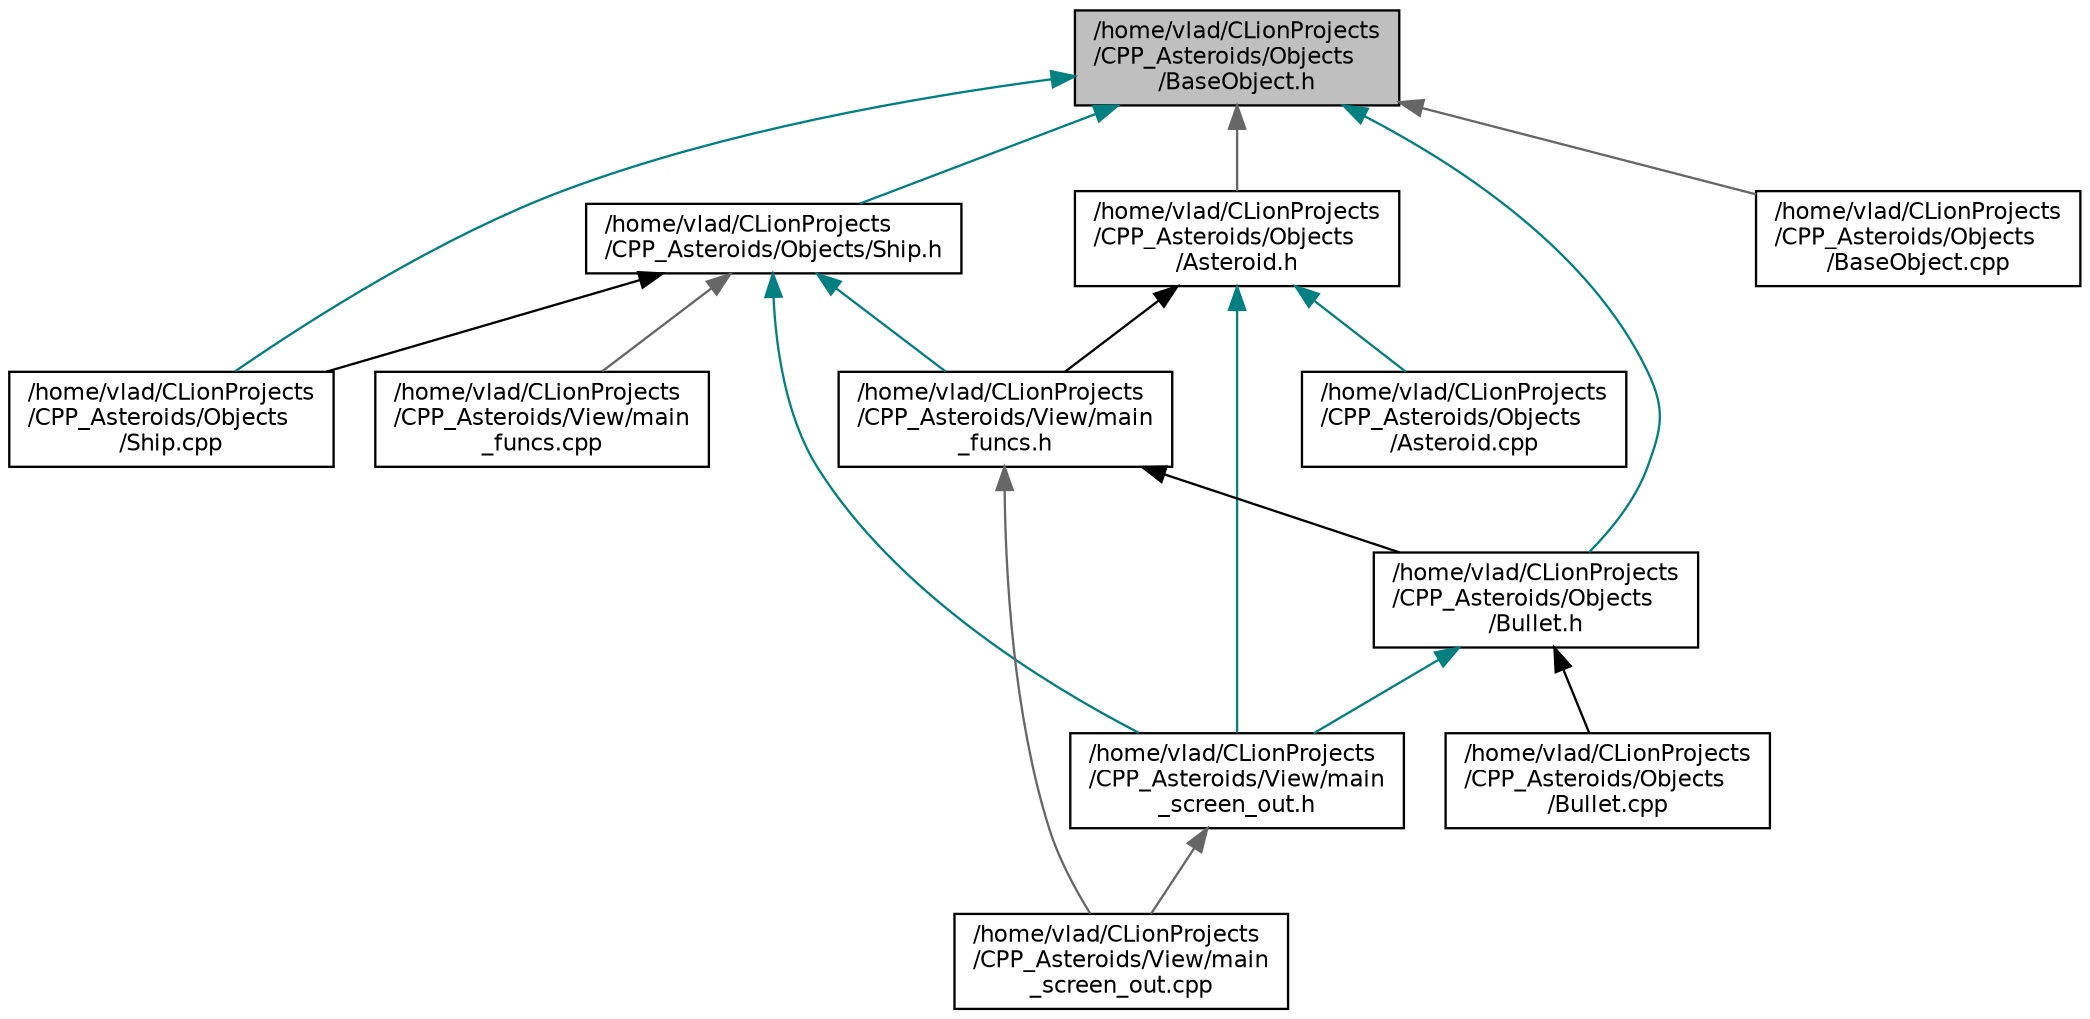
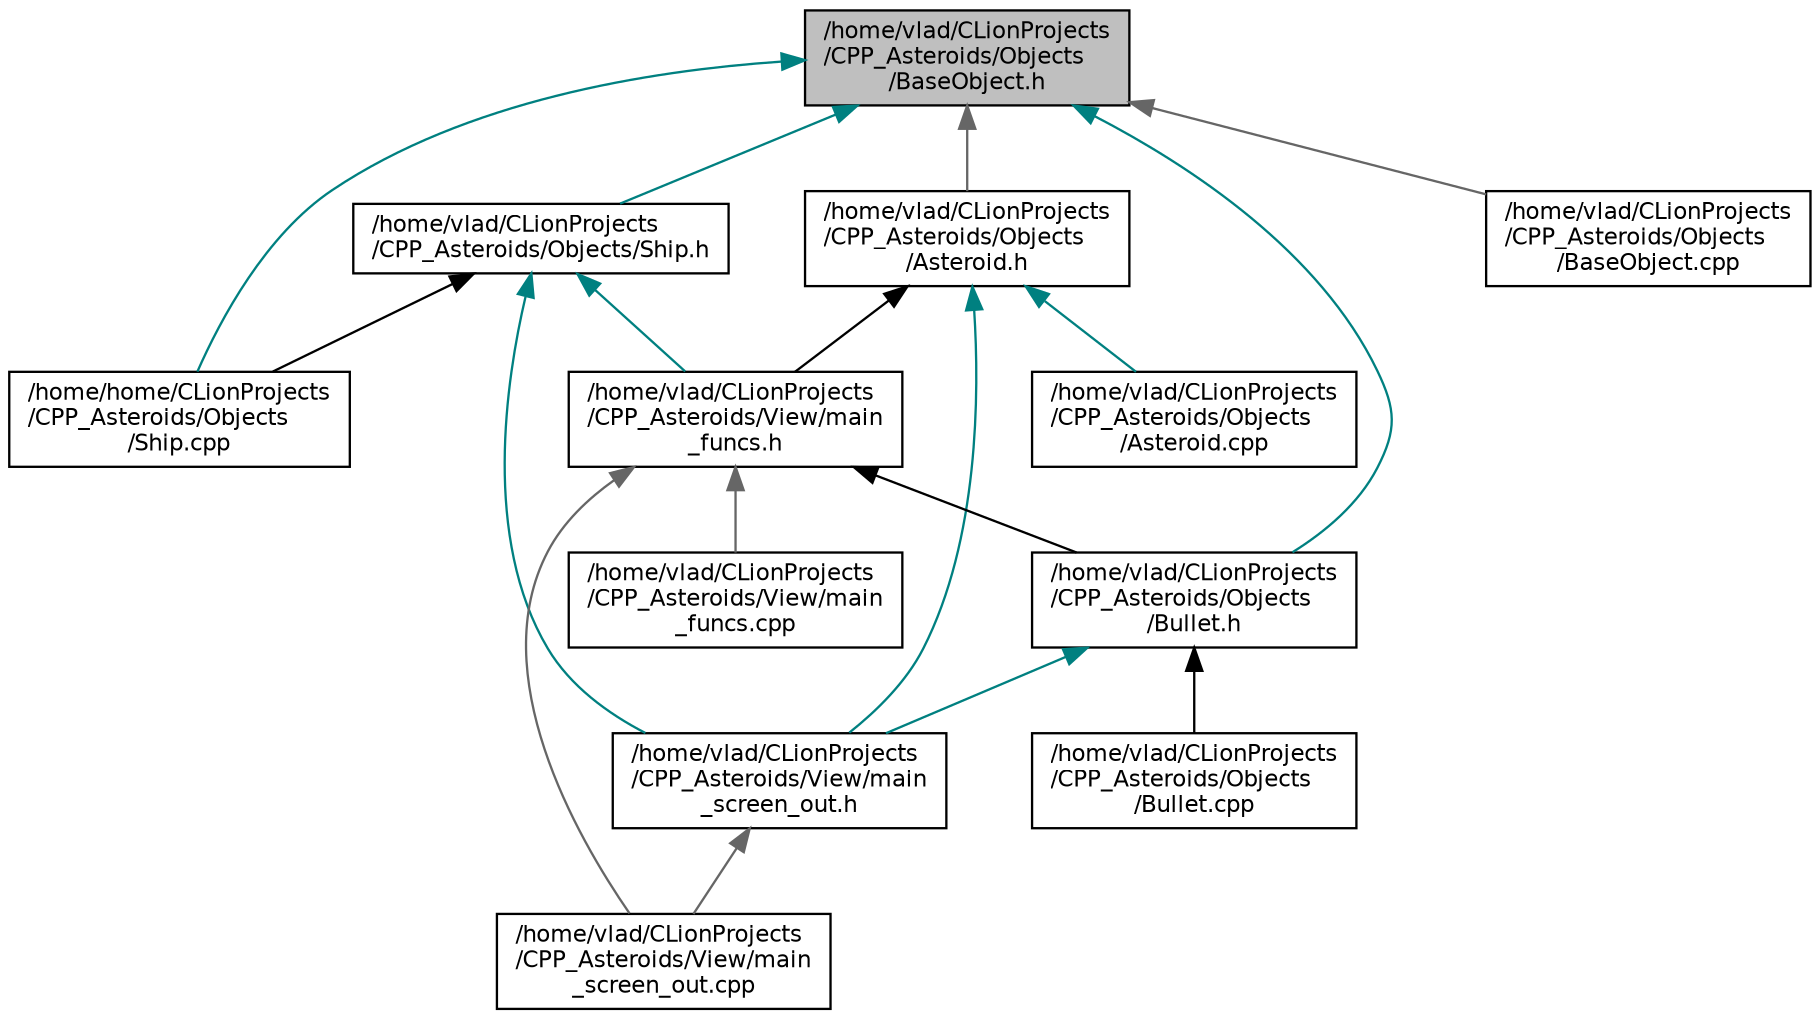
edge "/home/vlad/CLionProjects /CPP_Asteroids/View/main _funcs.cpp" -> "/home/vlad/CLionProjects /CPP_Asteroids/Objects/Ship.h": now "/home/vlad/CLionProjects /CPP_Asteroids/View/main _funcs.cpp" -> "/home/vlad/CLionProjects /CPP_Asteroids/View/main _funcs.h"
node "/home/vlad/CLionProjects /CPP_Asteroids/Objects /Ship.cpp": label "/home/vlad/CLionProjects /CPP_Asteroids/Objects /Ship.cpp" -> "/home/home/CLionProjects /CPP_Asteroids/Objects /Ship.cpp"
